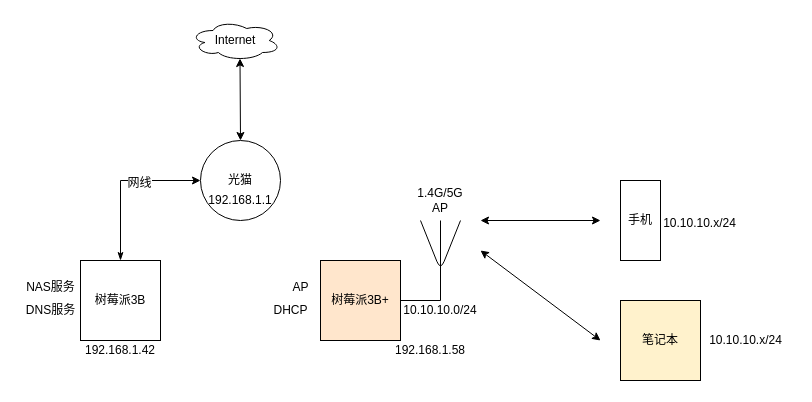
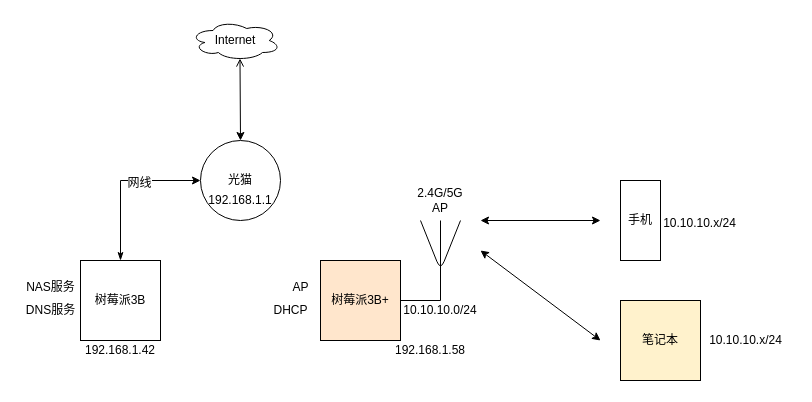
edge "Internet" -- "光猫": arrowhead classic -> open
node "1.4G/5G AP": label "1.4G/5G AP" -> "2.4G/5G AP"
